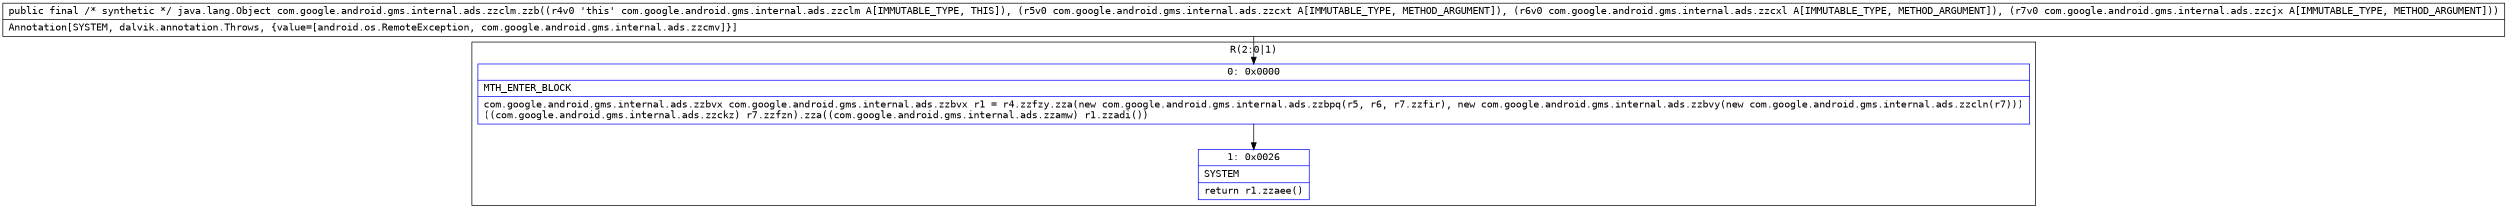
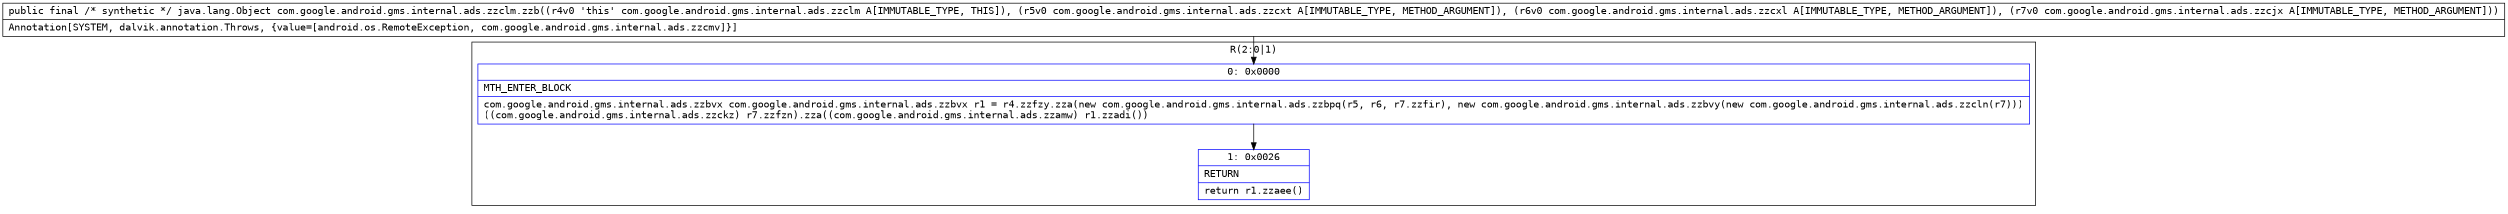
node "1: 0x0026": text "SYSTEM" -> "RETURN"
